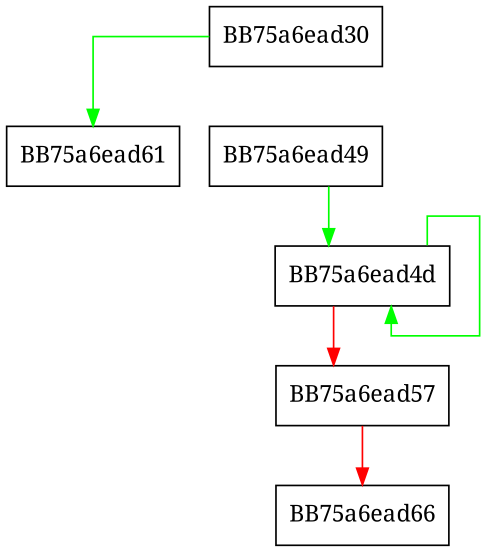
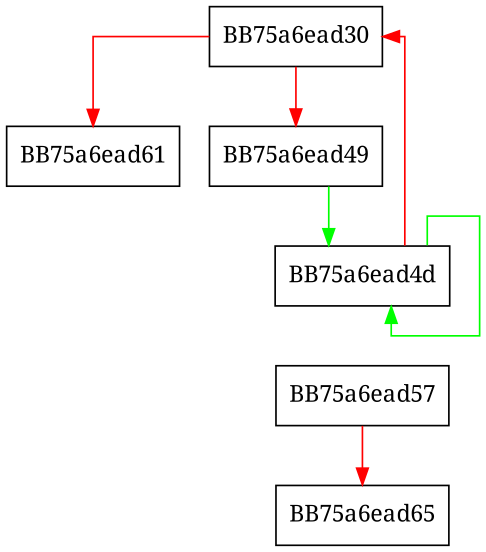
edge "BB75a6ead30" -> "BB75a6ead61": color green -> red
edge "BB75a6ead30" -> "BB75a6ead49": added
edge "BB75a6ead4d" -> "BB75a6ead57": now "BB75a6ead4d" -> "BB75a6ead30"
node "BB75a6ead66": label "BB75a6ead66" -> "BB75a6ead65"
